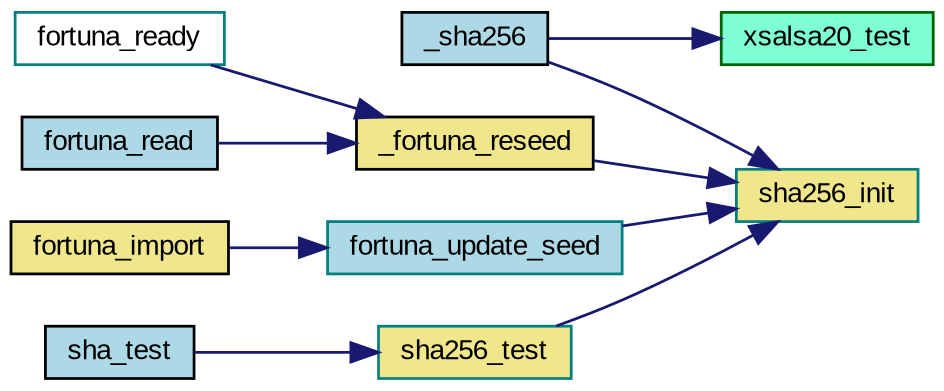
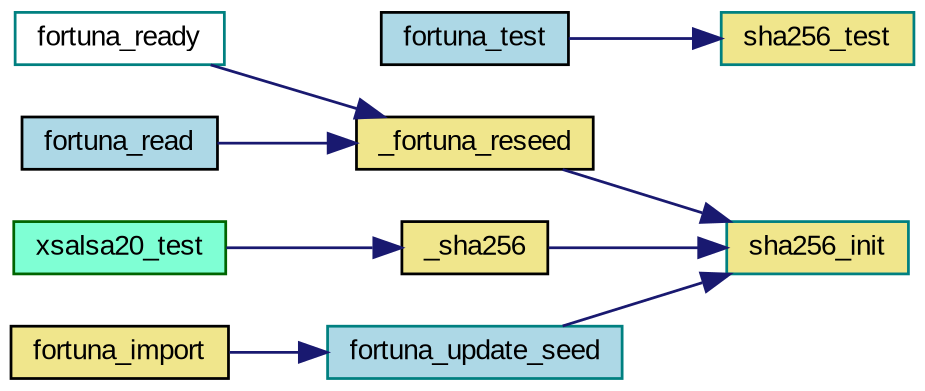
node "_sha256": fillcolor lightblue -> khaki
edge "_sha256" -> "xsalsa20_test": reversed
edge "sha256_test" -> "sha256_init": removed
node "sha_test": label "sha_test" -> "fortuna_test"
